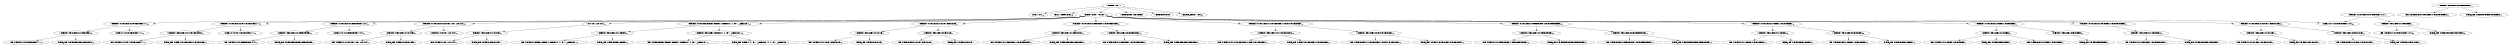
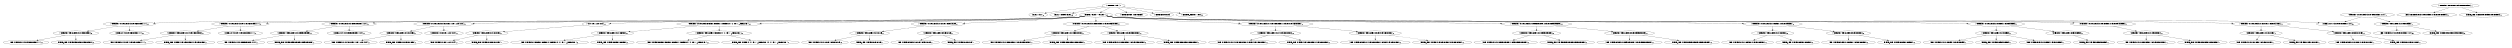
edge "(<operator>.assignment,this.name = other.name)" -> "(<operator>.fieldAccess,other.name)": removed
